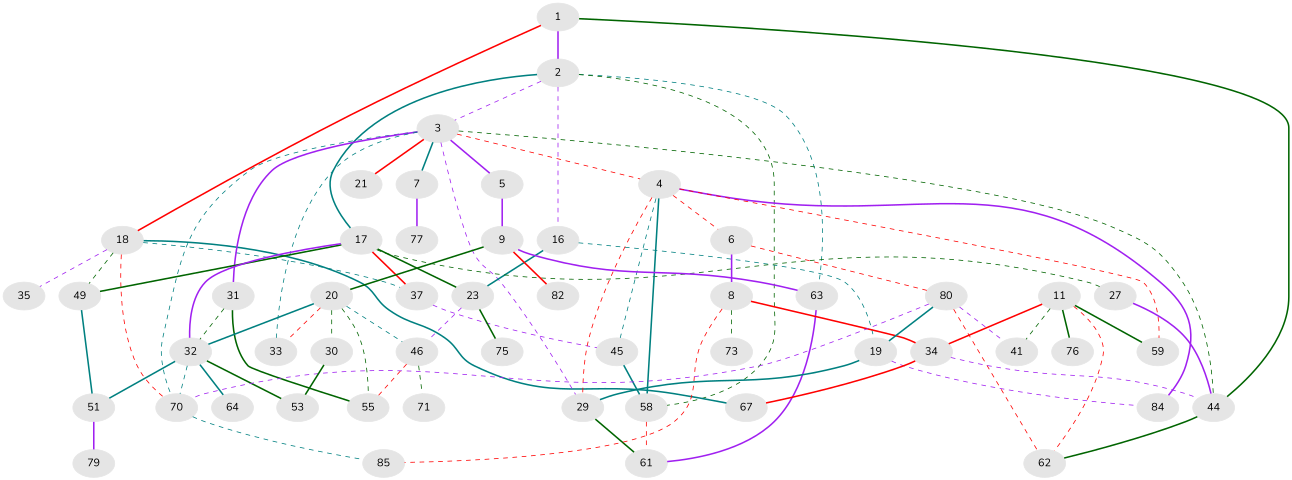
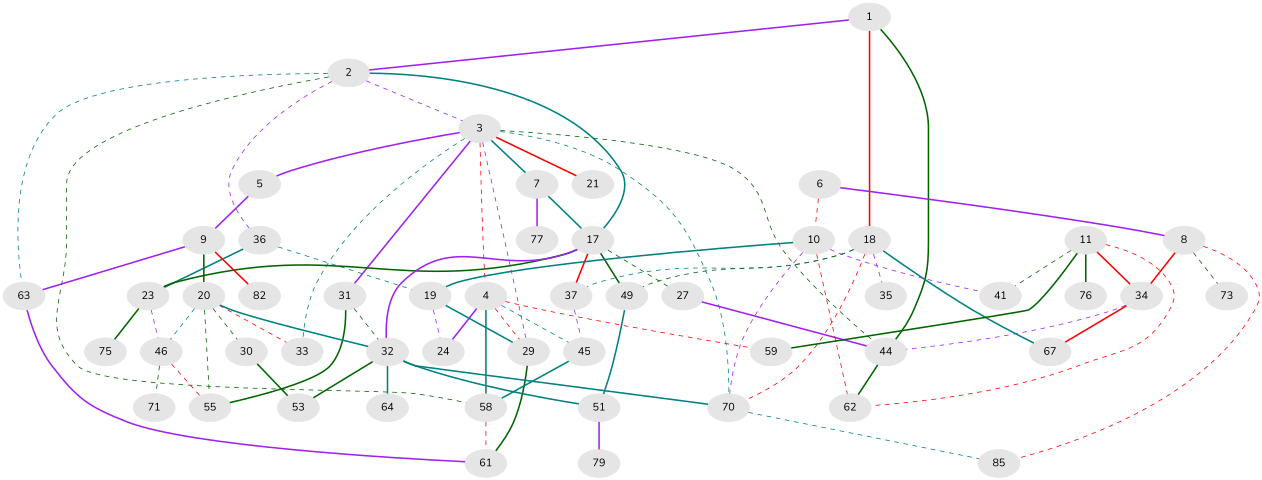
edge "7" -- "17": added
edge "4" -- "6": removed
node "16": label "16" -> "36"
node "80": label "80" -> "10"
edge "32" -- "70": style dashed -> bold
node "84": label "84" -> "24"
